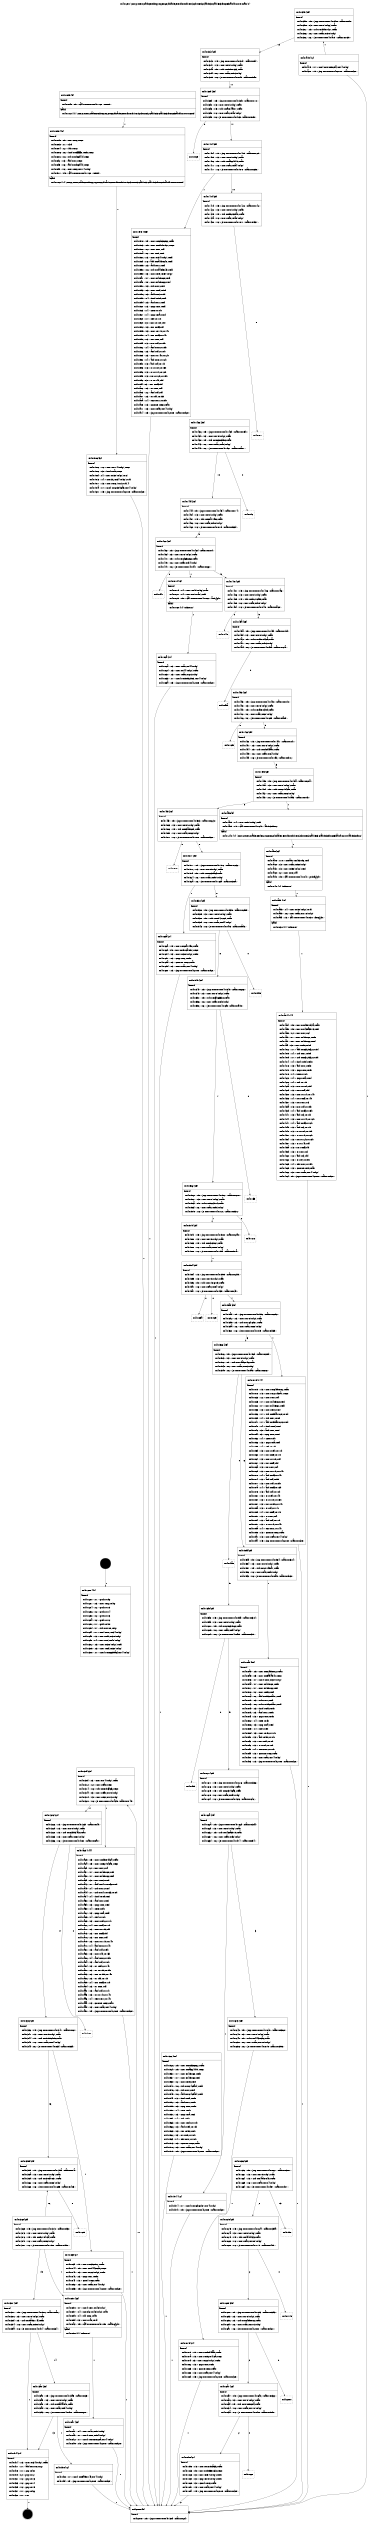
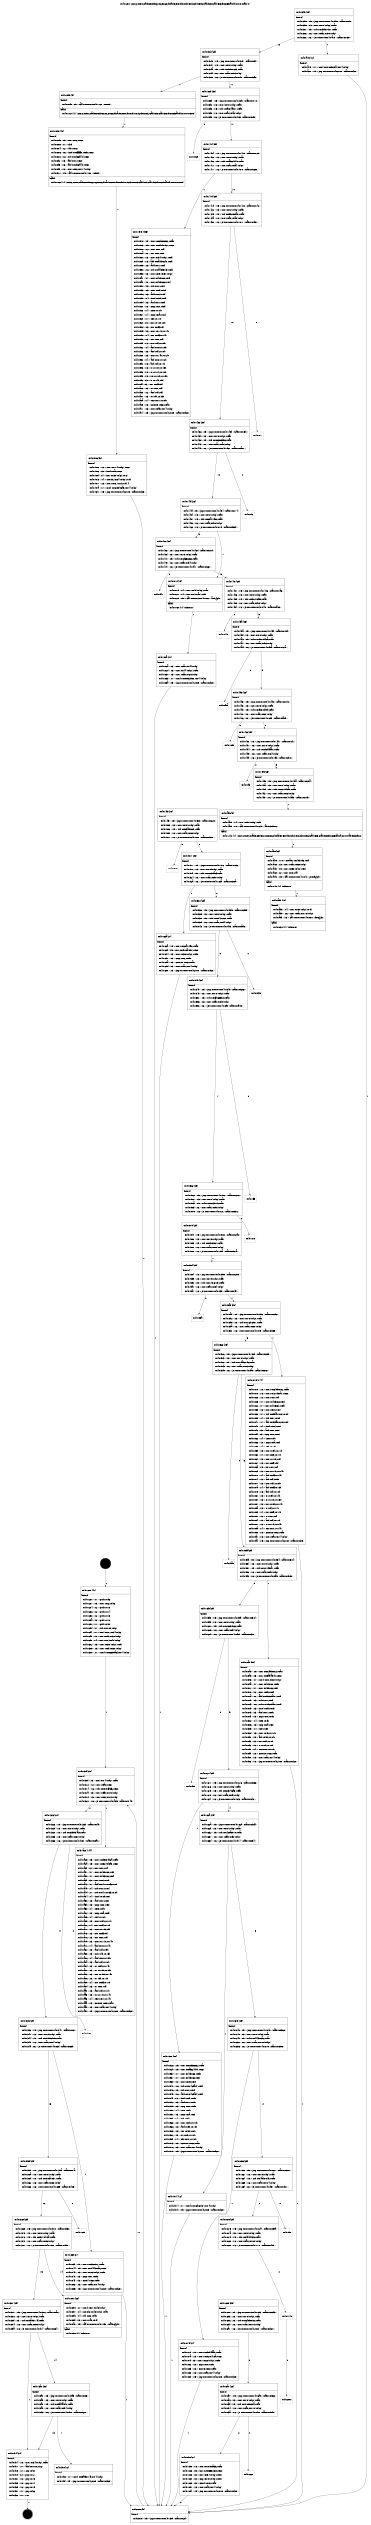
edge "0x401a19 [12]" -> "0x4013b9 [25]": reversed
edge "0x4013d2 [25]" -> "0x4018d9 [5]": added, label "1"
edge "0x40141d [25]" -> "0x401436 [25]": added, label "10"
edge "0x401468 [25]" -> "0x40181d [13]": now "0x40144f [25]" -> "0x40181d [13]"
edge "0x40149a [25]" -> "0x4014b3 [25]": added, label "9"
node "0x401dfc": added
edge "0x4014e5 [25]" -> "0x4014fe [25]": removed, label "8"
node "0x401ae4 [144]": removed
edge "0x401562 [25]" -> "0x40157b [25]": removed, label "7"
node "0x401f29": removed
edge "0x40197e [155]" -> "0x40200e [5]": removed, label "1"
edge "0x401bae" -> "0x4015f8 [25]": now "0x4015df [25]" -> "0x4015f8 [25]"
edge "0x4012e0 [47]" -> "0x40130f [23]": added, label "1"
edge "0x401611 [25]" -> "0x40162a [25]": added, label "4"
edge "0x401611 [25]" -> "0x401926 [88]": added, label "1"
edge "0x401643 [25]" -> "0x40165c [25]": added, label "2"
edge "0x40165c [25]" -> "0x401fe7": label " 13" -> " 0"
edge "0x40136e [25]" -> "0x401355 [25]": reversed
edge "0x401a25 [144]" -> "0x40200e [5]": removed, label "1"
edge "0x40136e [25]" -> "0x401890 [23]": label " 1" -> " 14"
edge "0x401675 [25]" -> "0x40168e [25]": removed, label "2"
edge "0x40168e [25]" -> "0x402000": now "0x401775" -> "0x402000"
node "0x4018a7 [23]": removed
edge "0x401f08 [12]" -> "0x40200e [5]": removed, label "1"
